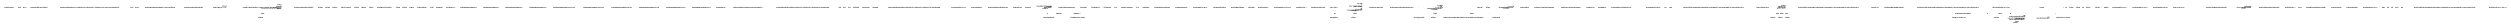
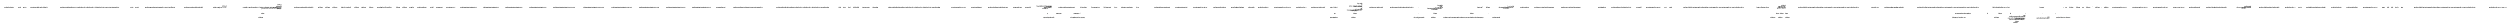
node "throw new InvalidOperationException();": removed
node "Entry CommandLine.Core.Token.Value(string)": removed
node "Entry System.Type.IsScalar()": added
node "Entry CommandLine.Core.Specification.IsMinNotSpecified()": added
